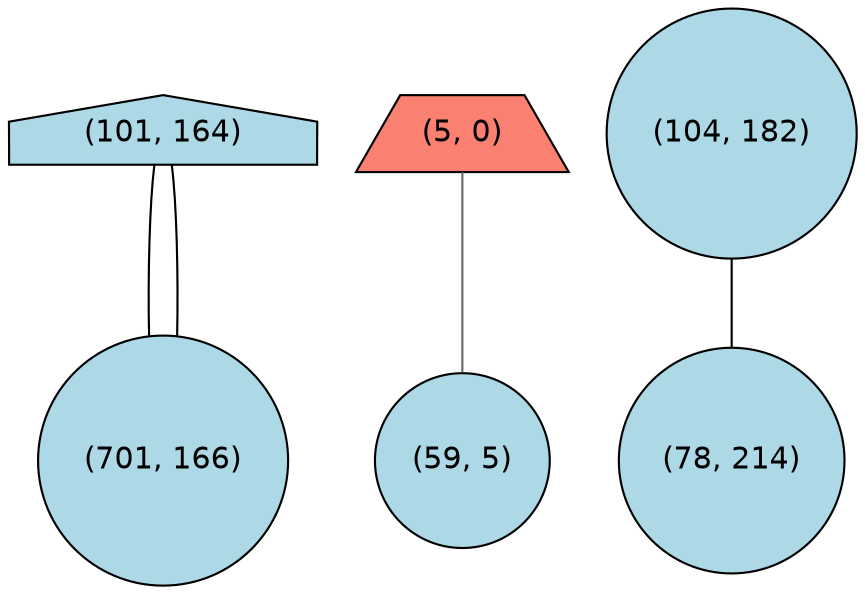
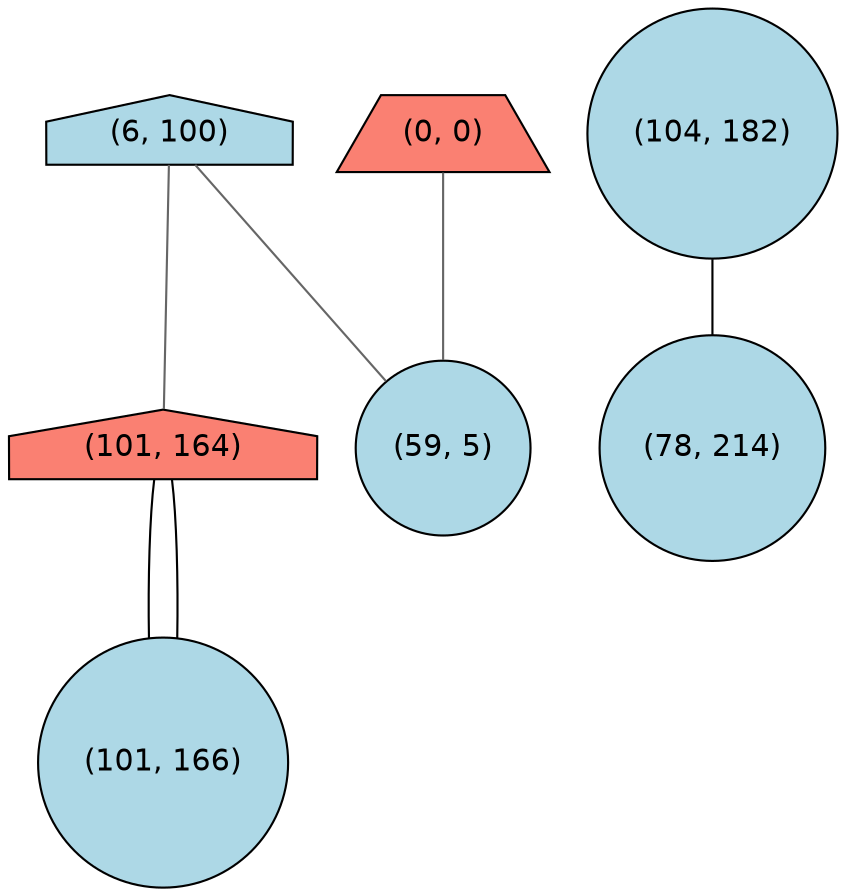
node "(101, 164)": fillcolor lightblue -> salmon
node "(6, 100)": added
node "(5, 0)": label "(5, 0)" -> "(0, 0)"
node "(701, 166)": label "(701, 166)" -> "(101, 166)"
